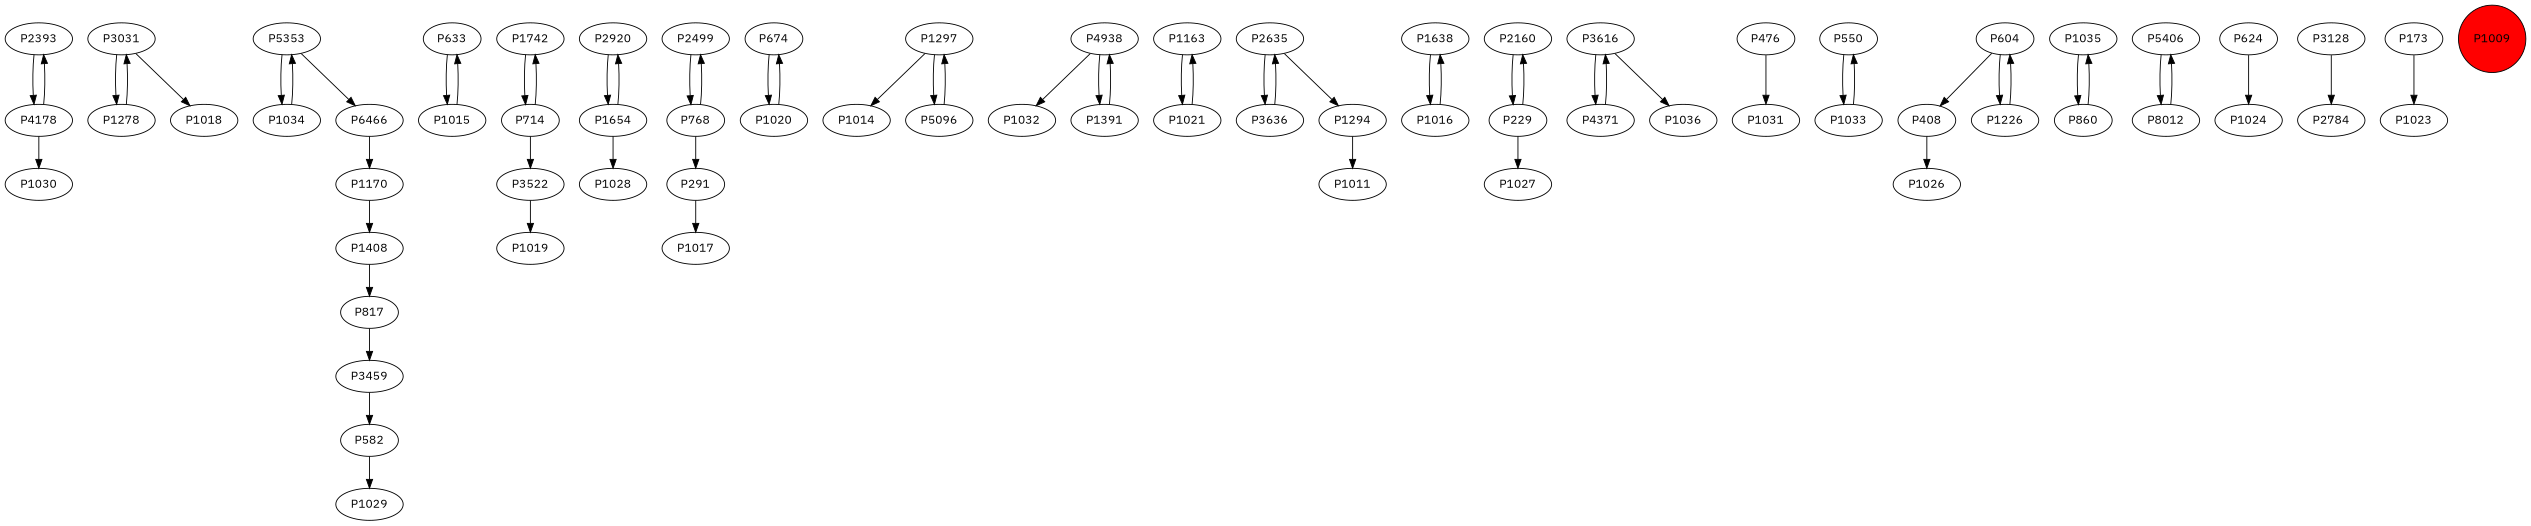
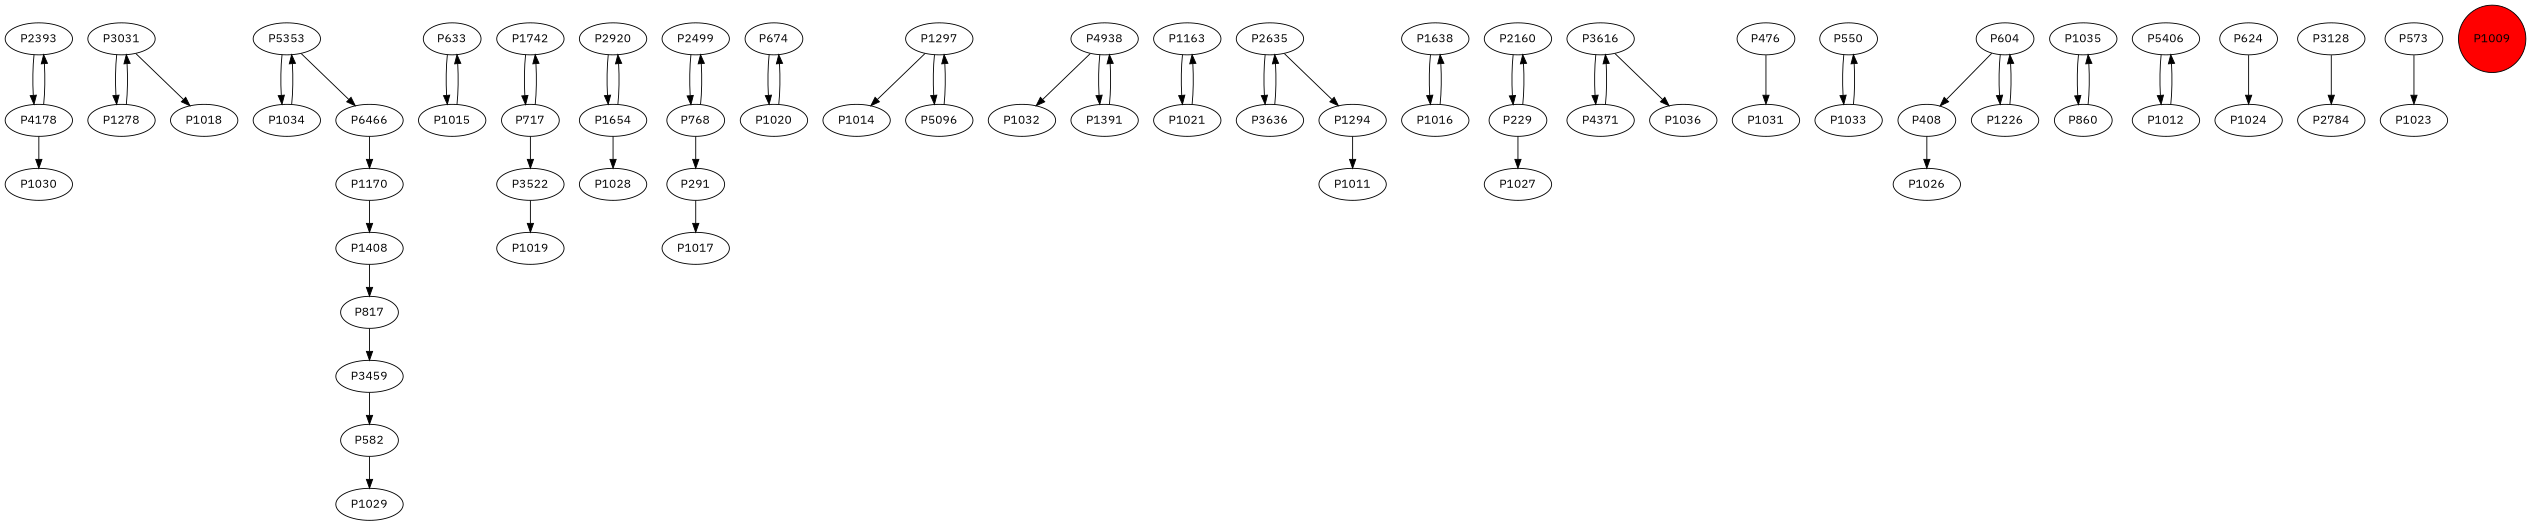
node "P173": label "P173" -> "P573"
node "P714": label "P714" -> "P717"
node "P8012": label "P8012" -> "P1012"
